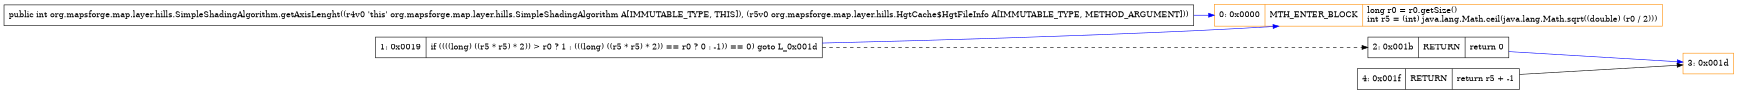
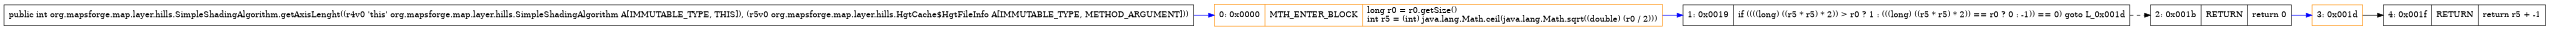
edge "1: 0x0019" -> "0: 0x0000": reversed
edge "4: 0x001f" -> "3: 0x001d": reversed
